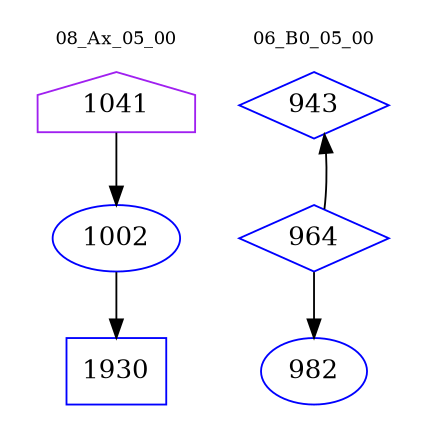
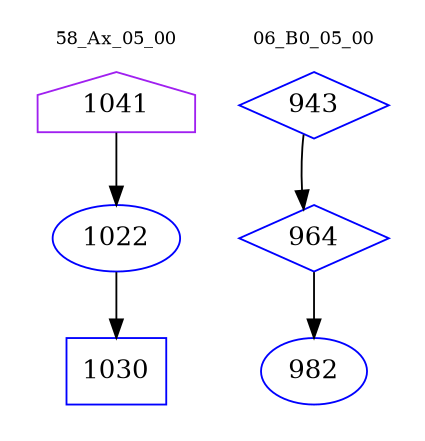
cluster "08_Ax_05_00": label "08_Ax_05_00" -> "58_Ax_05_00"
edge "964" -> "943": reversed
node "1002": label "1002" -> "1022"
node "1930": label "1930" -> "1030"
